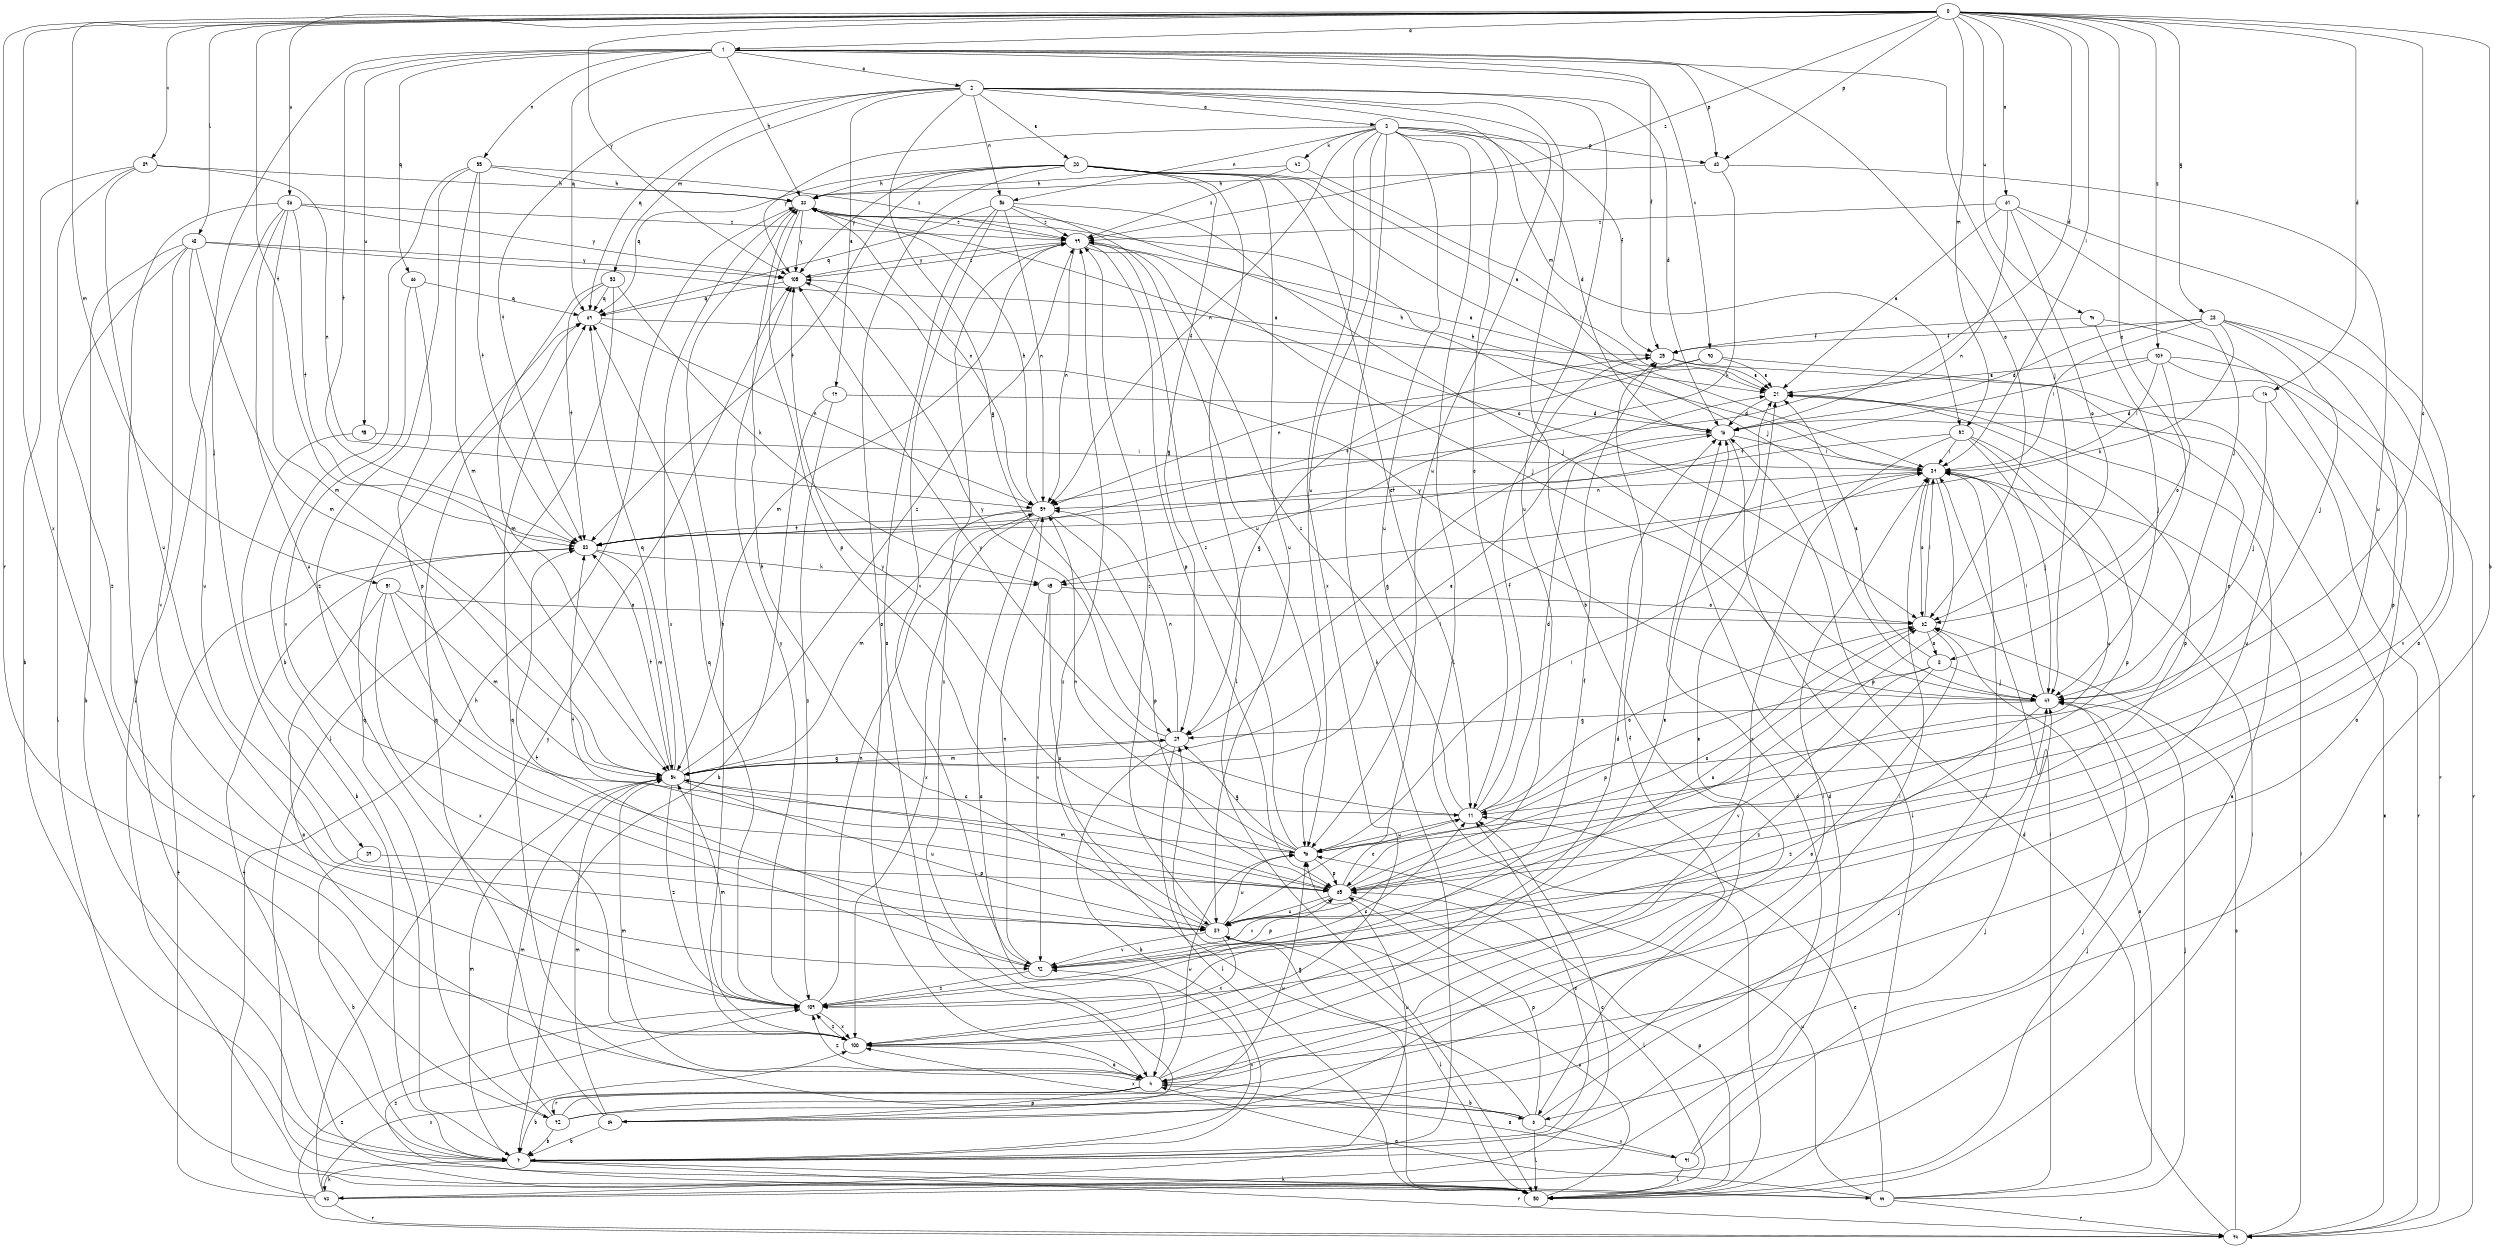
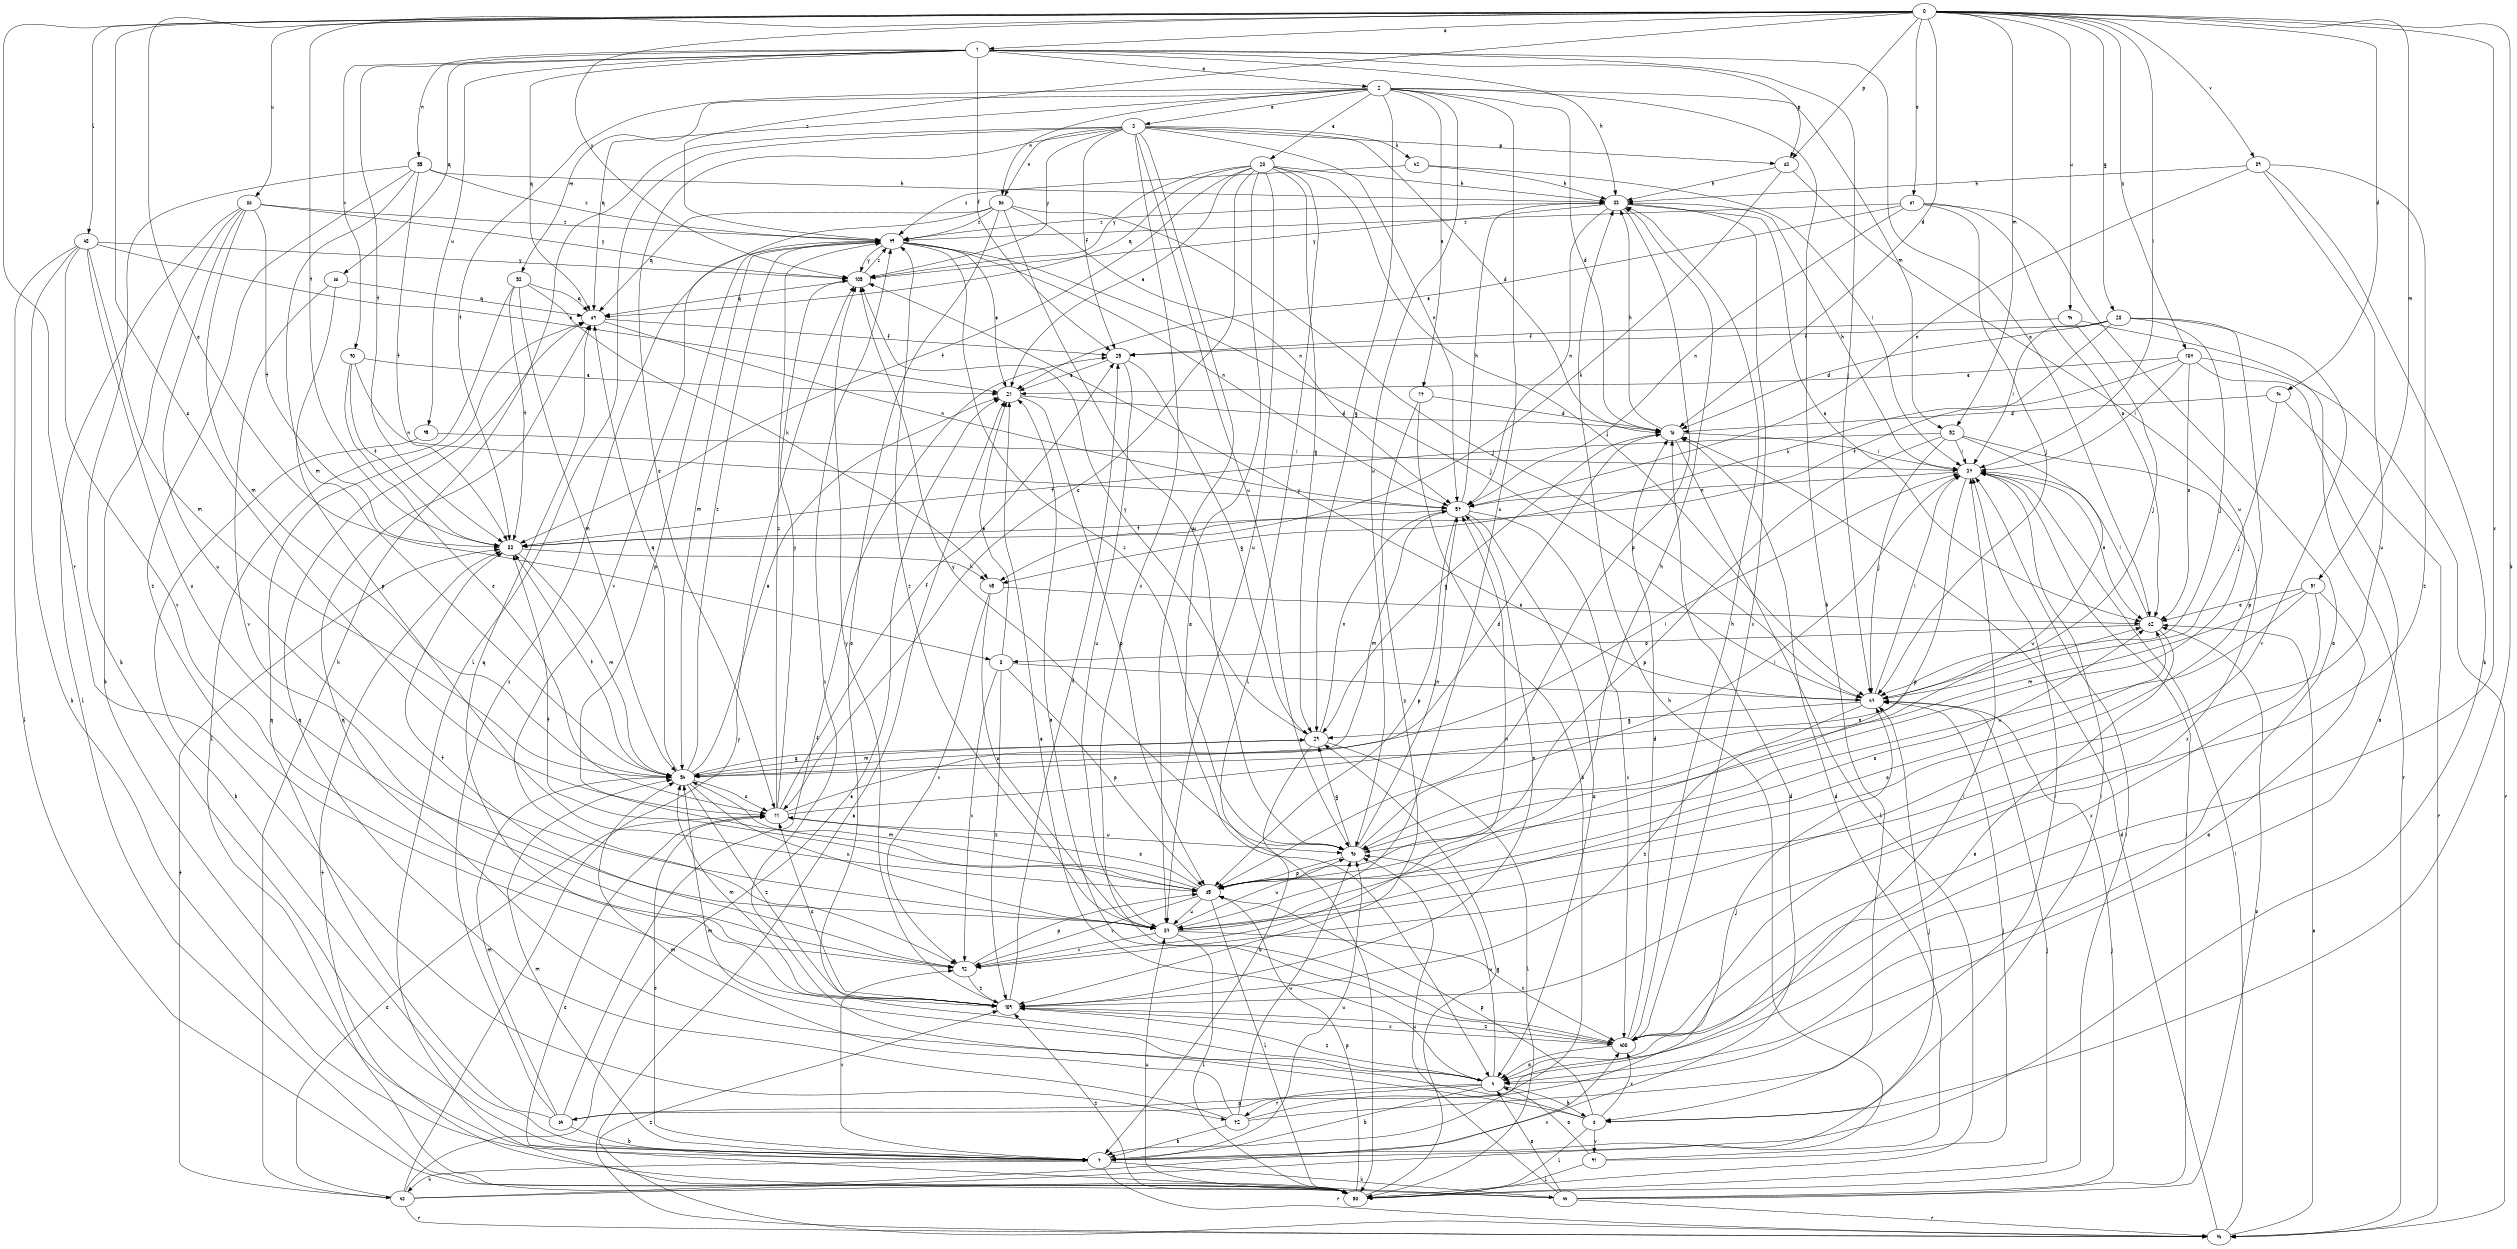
edge "96" -> "79": reversed
node "39": removed
node "100": label "100" -> "400"
